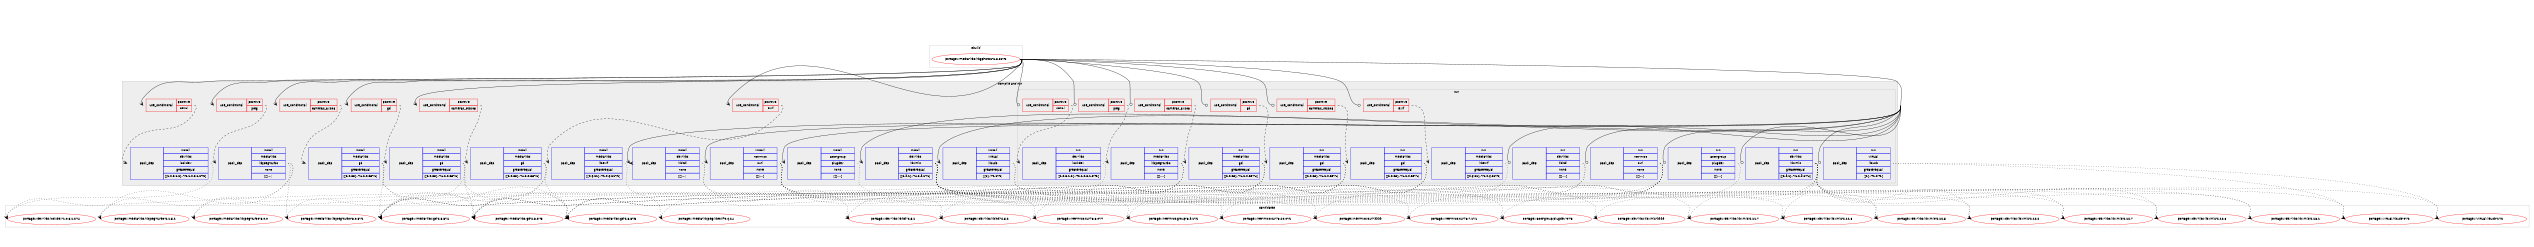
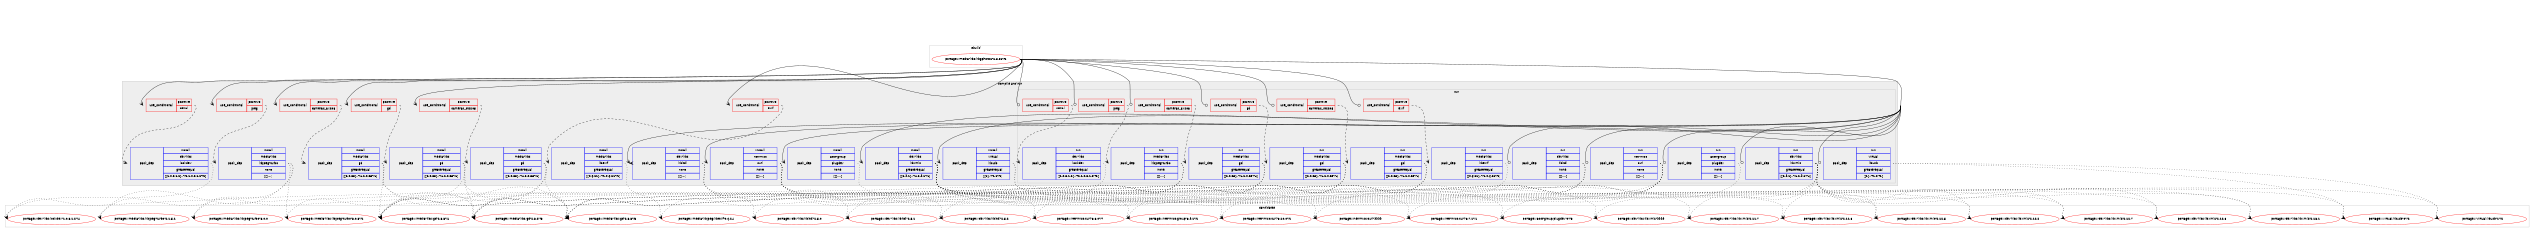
node "portage://dev-libs/libltdl-2.5.0": added
